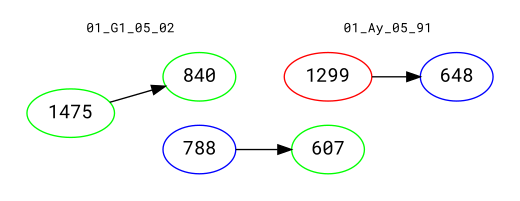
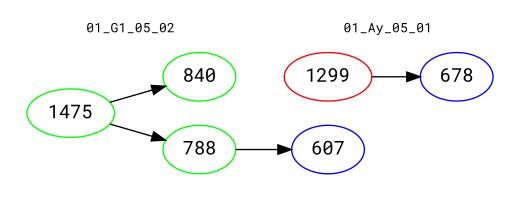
cluster "01_Ay_05_91": label "01_Ay_05_91" -> "01_Ay_05_01"
node "648": label "648" -> "678"
edge "1475" -> "788": added
node "788": color blue -> green
node "607": color green -> blue
